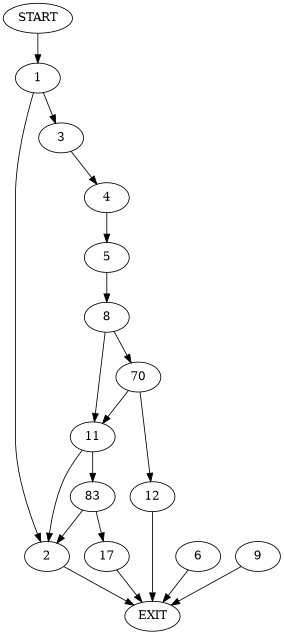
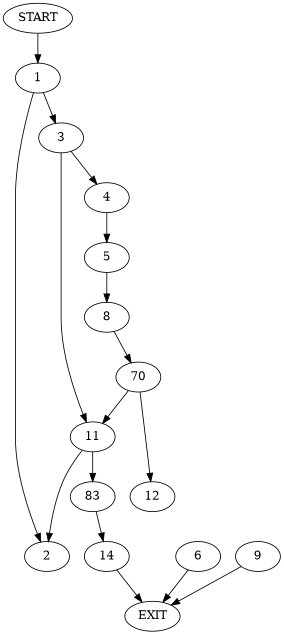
edge "8" -> "11": now "3" -> "11"
edge "83" -> "2": removed
edge "12" -> "EXIT": removed
node "17": label "17" -> "14"
edge "2" -> "EXIT": removed
